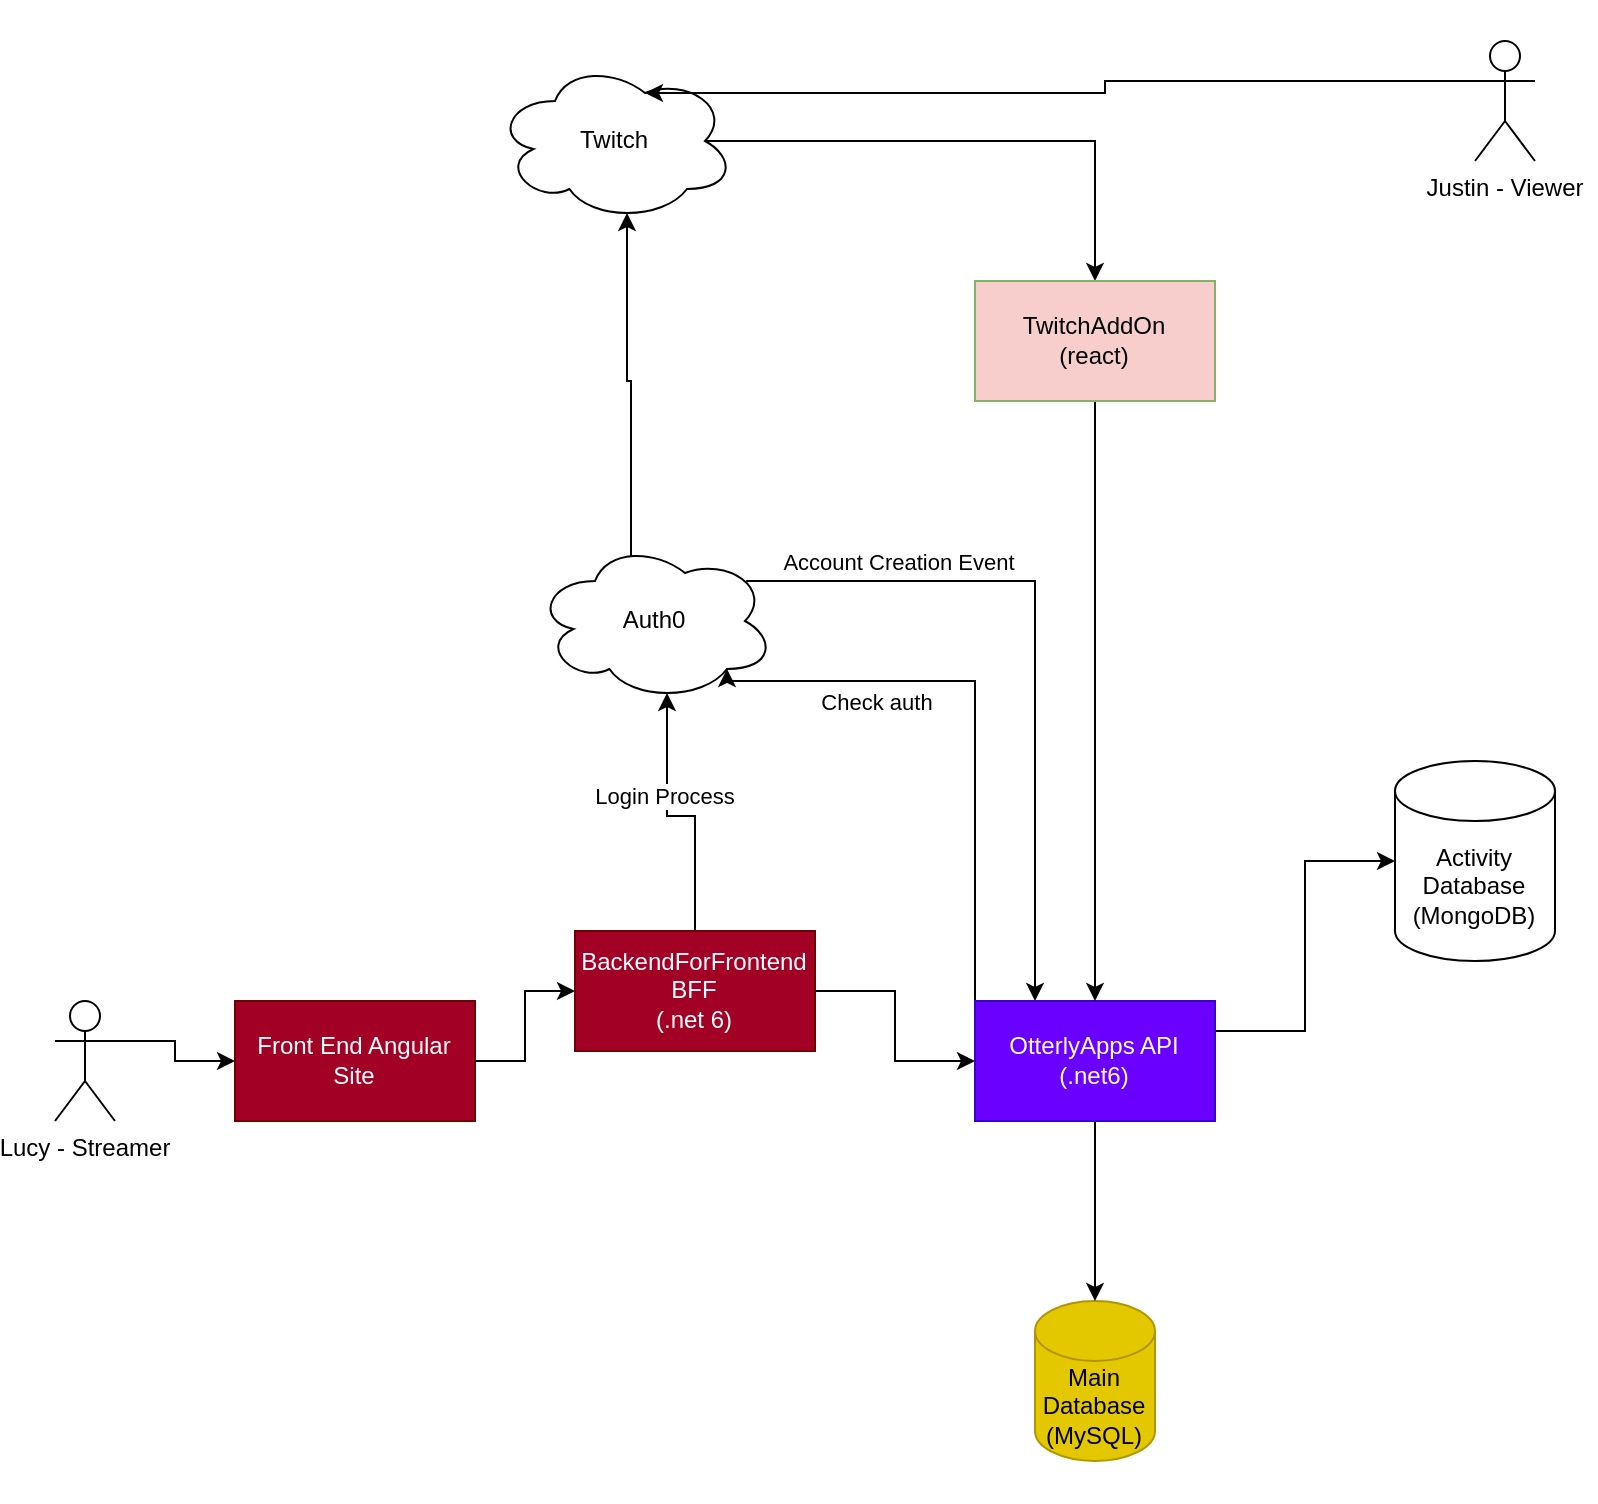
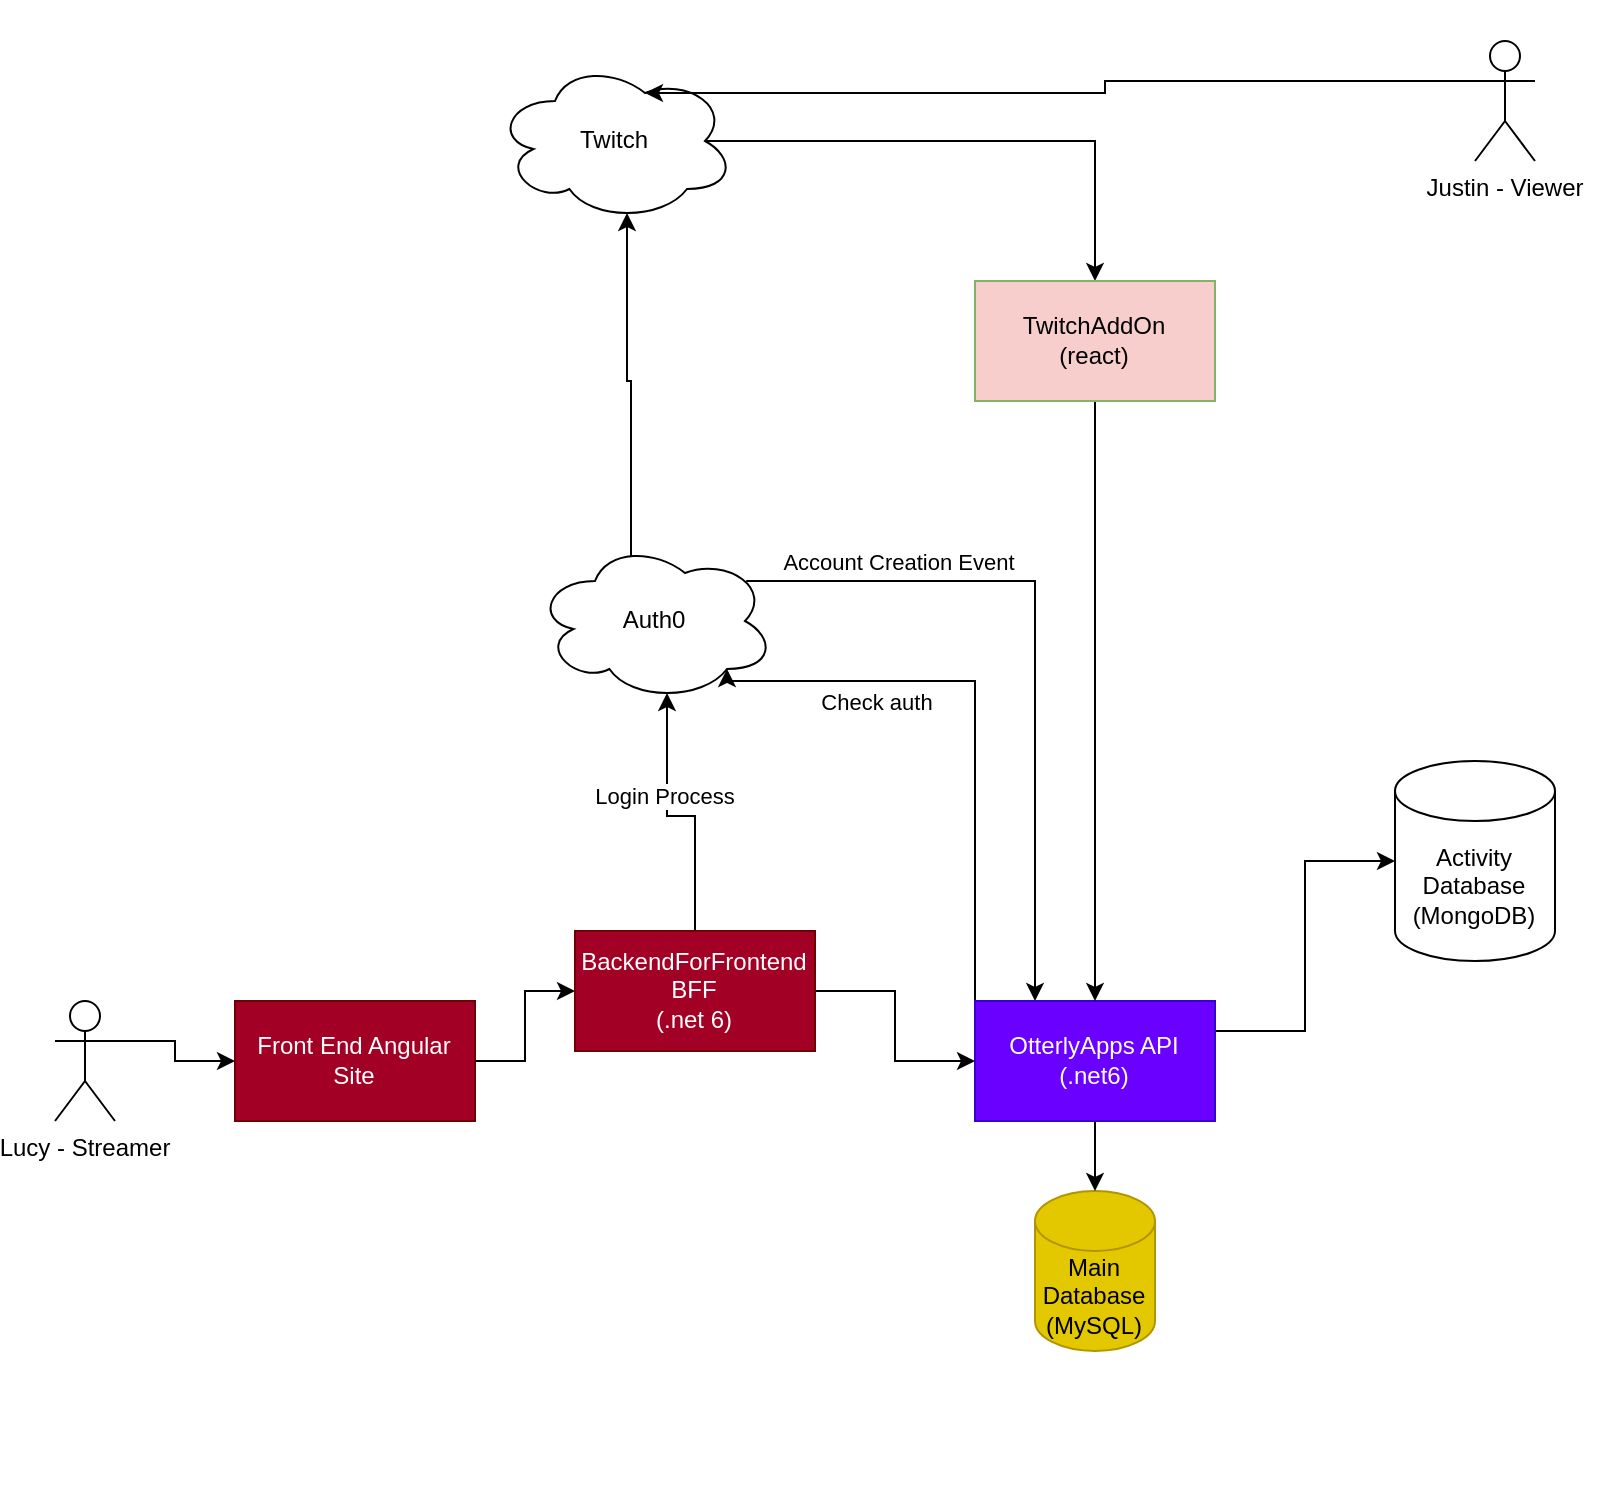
node "Main Database (MySQL)": moved (1095, 1381) -> (1095, 1271)
